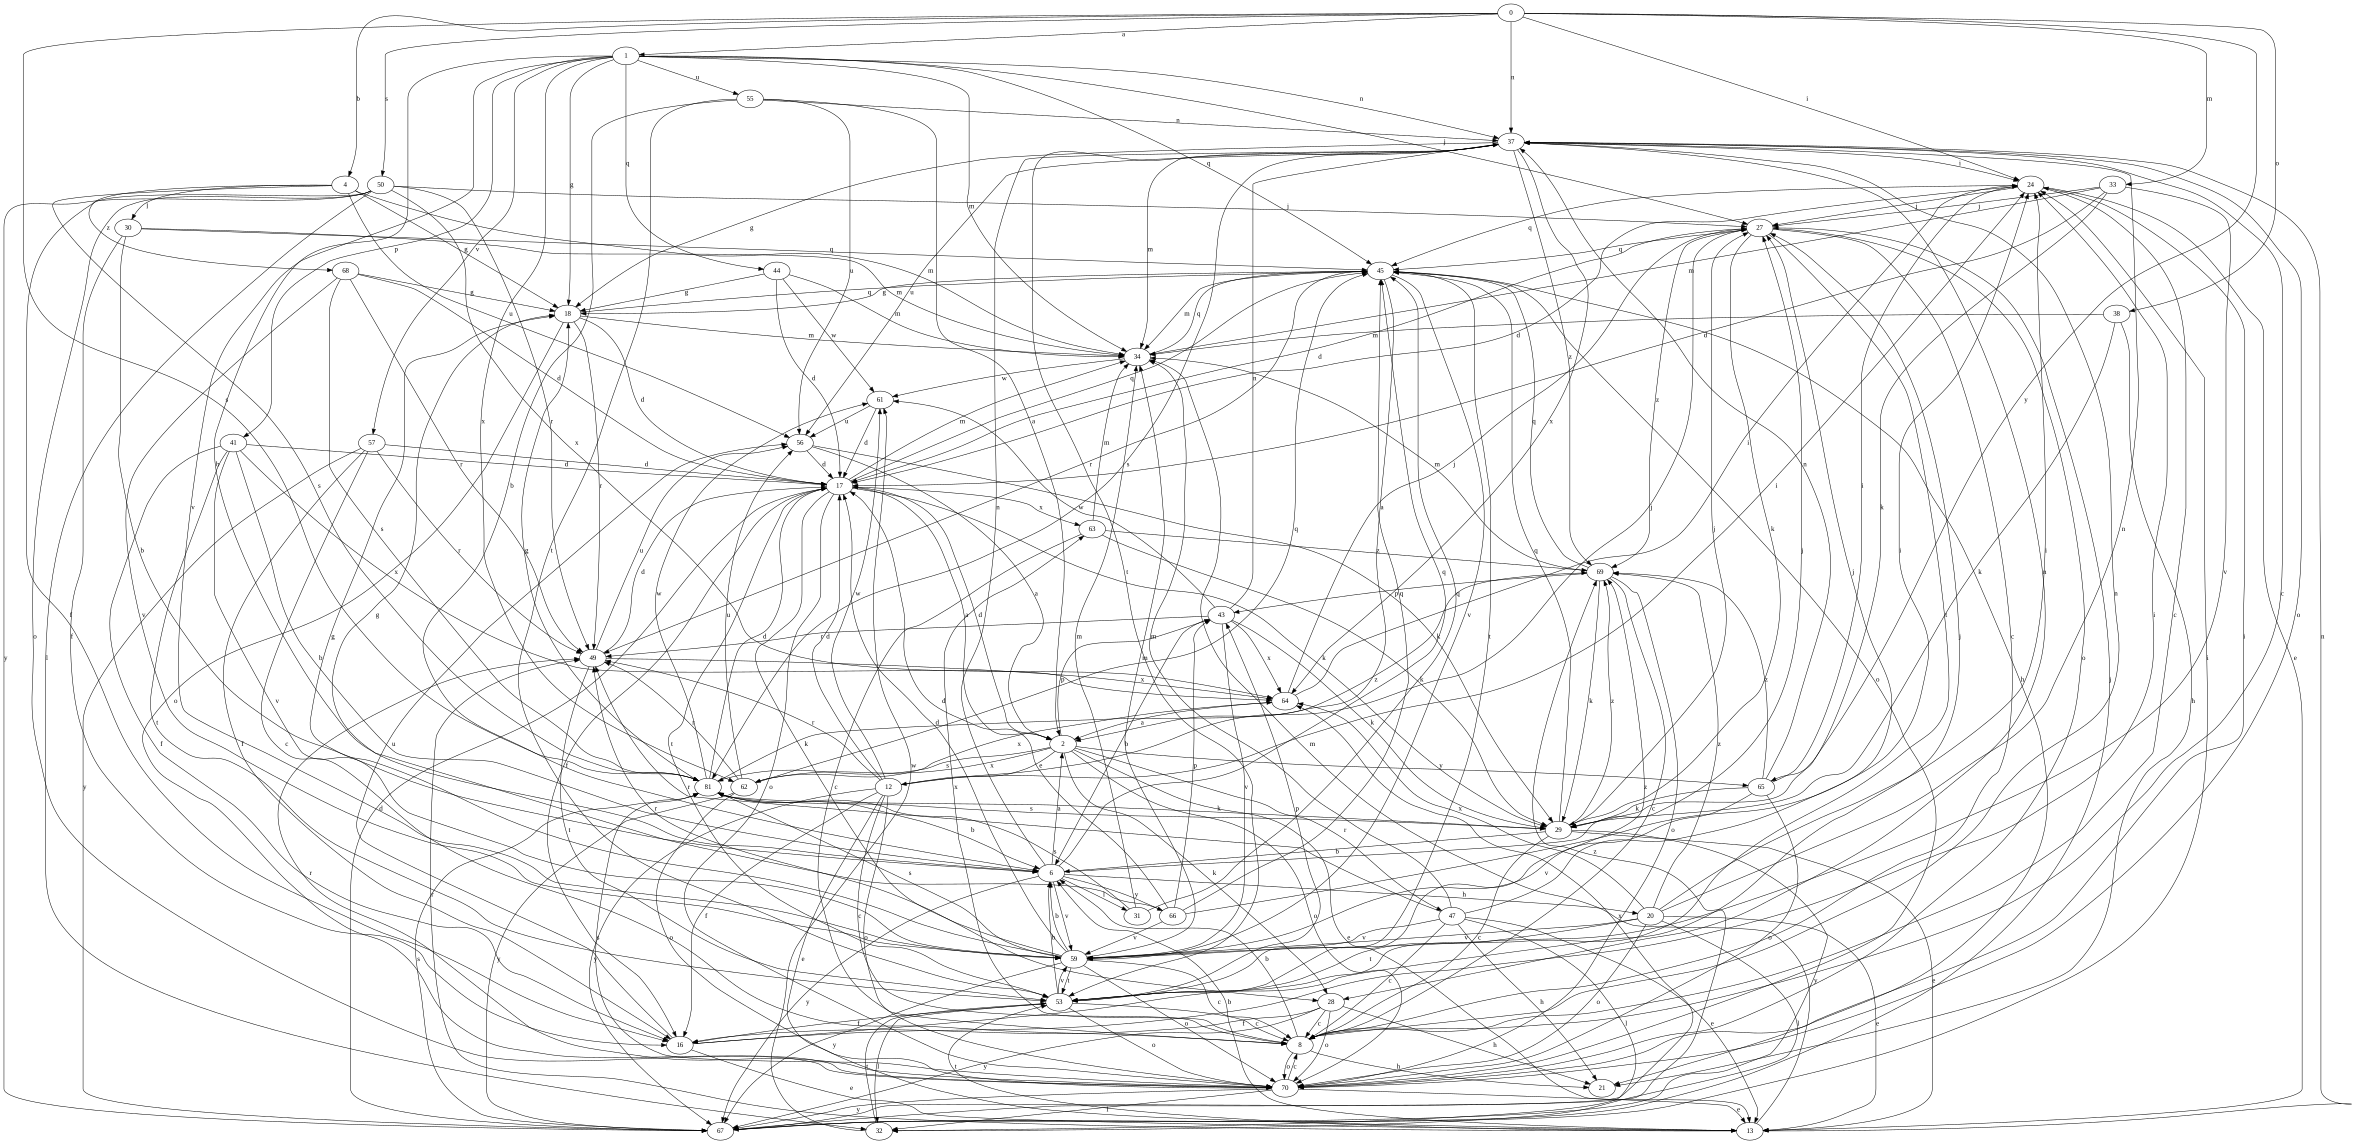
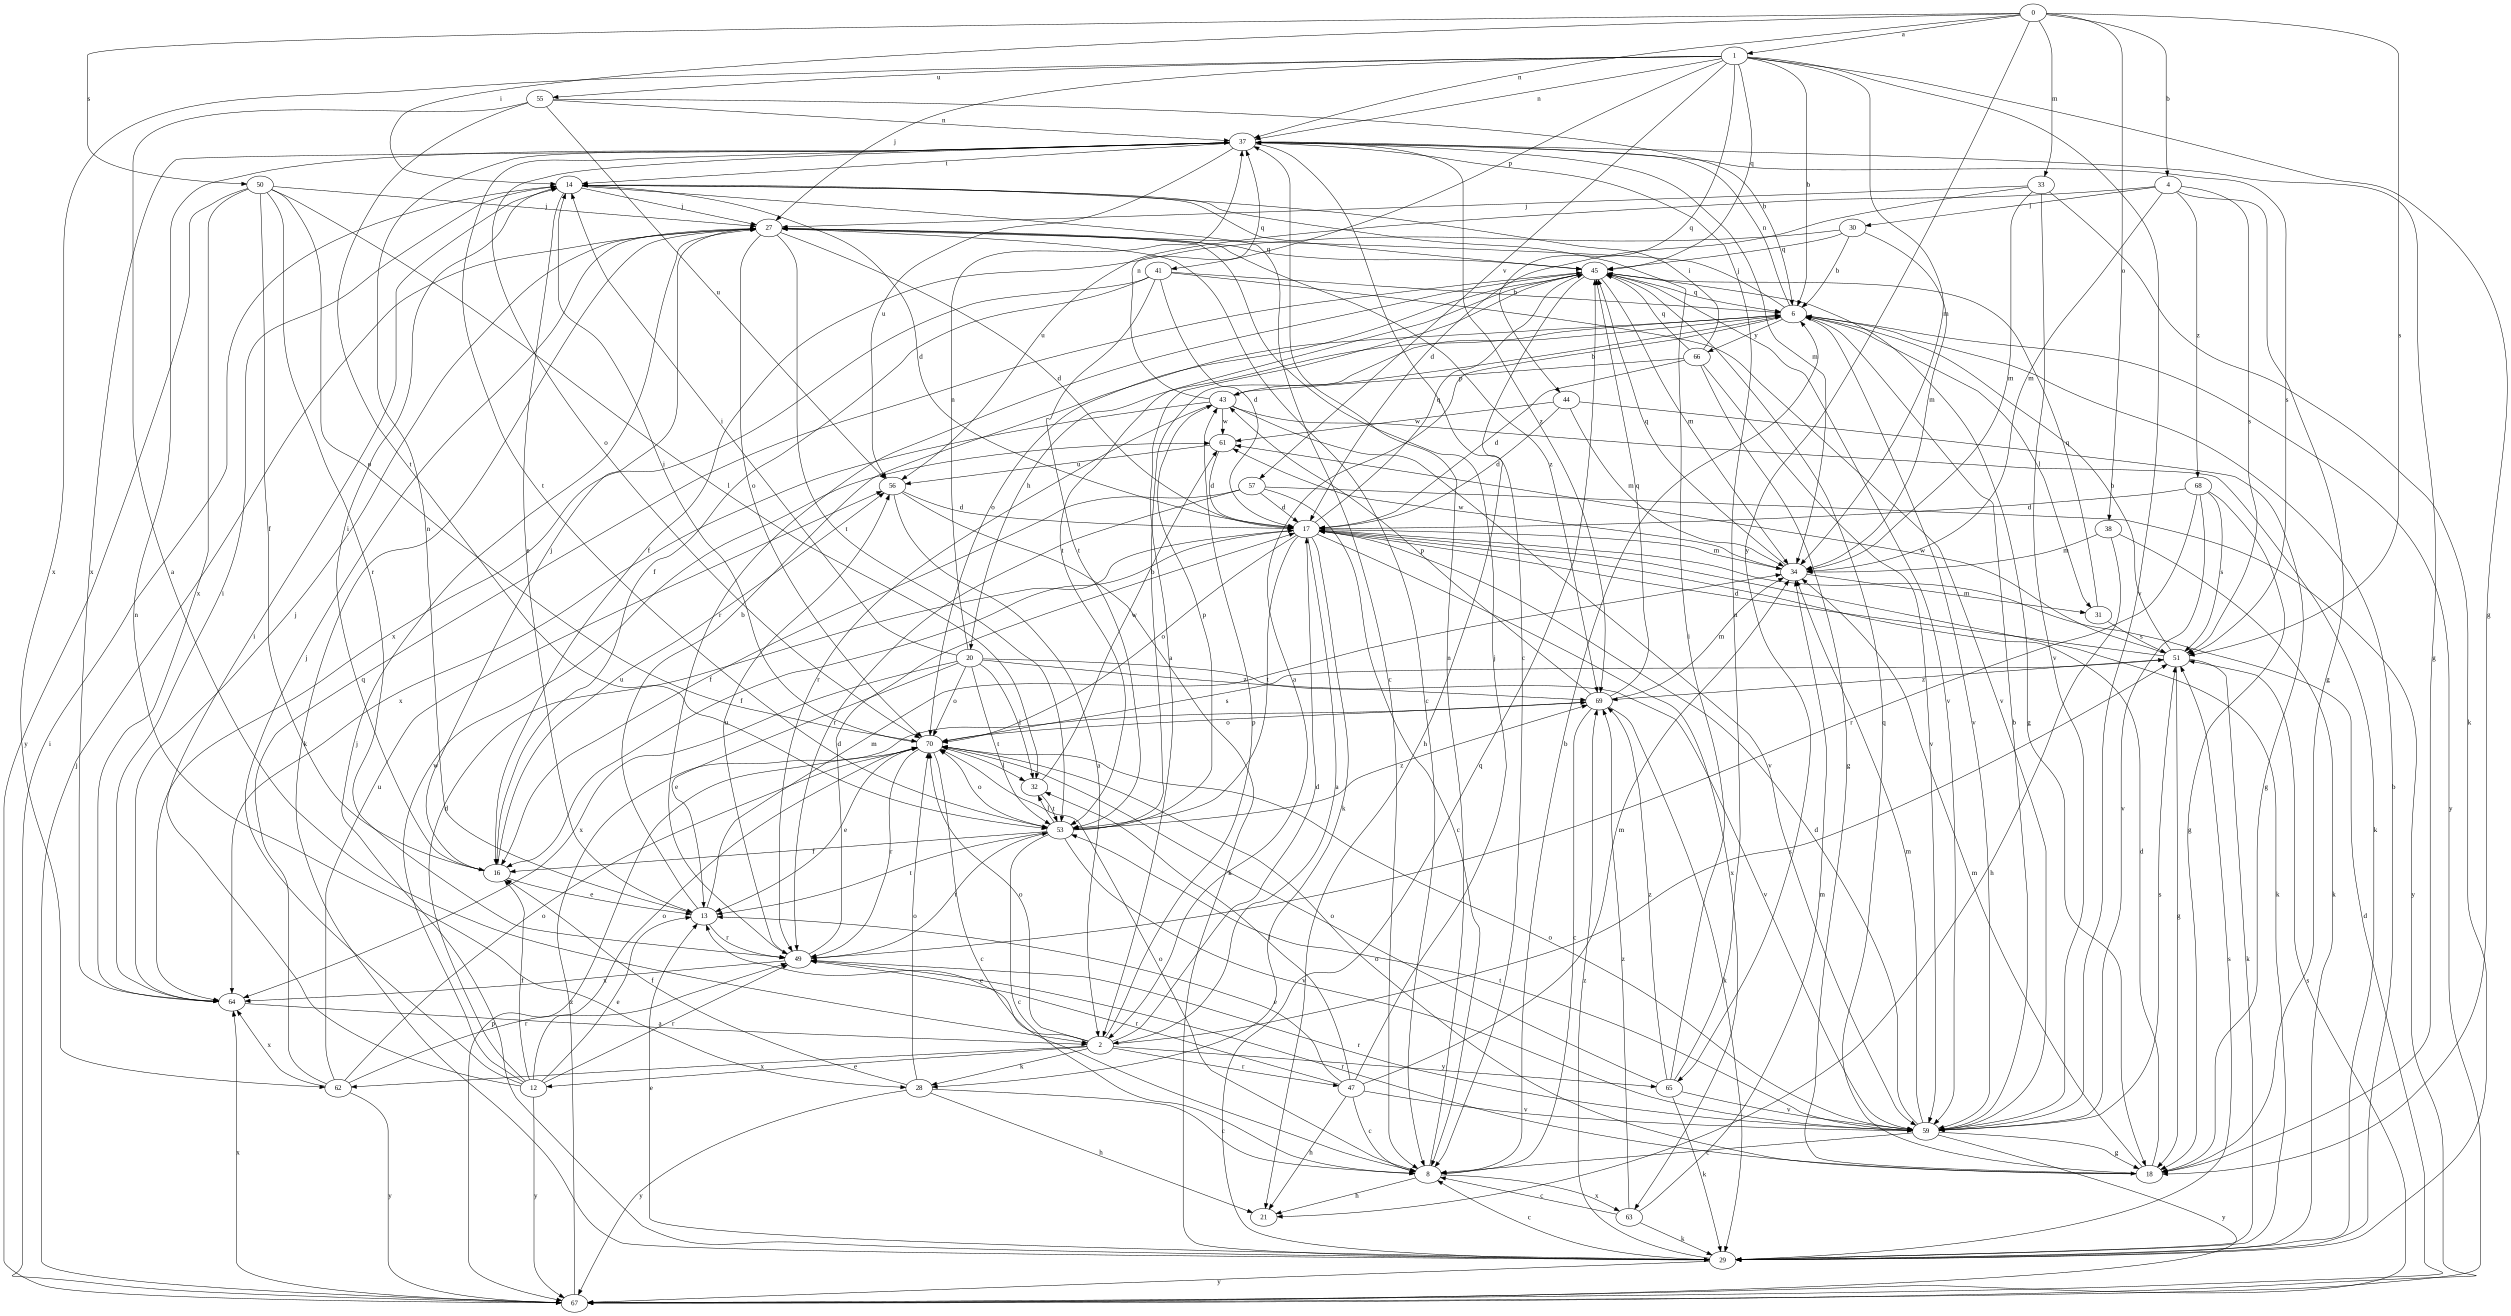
node "24": label "24" -> "14"
edge "31" -> "34": reversed
edge "6" -> "45": reversed
node "81": label "81" -> "51"
edge "12" -> "8": removed, label "c"
edge "70" -> "67": label "y" -> "p"
edge "13" -> "53": reversed
